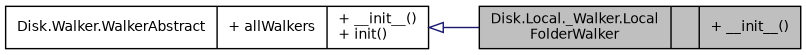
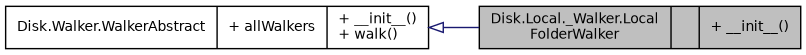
node "Disk.Walker.WalkerAbstract": text "+ init()" -> "+ walk()"
